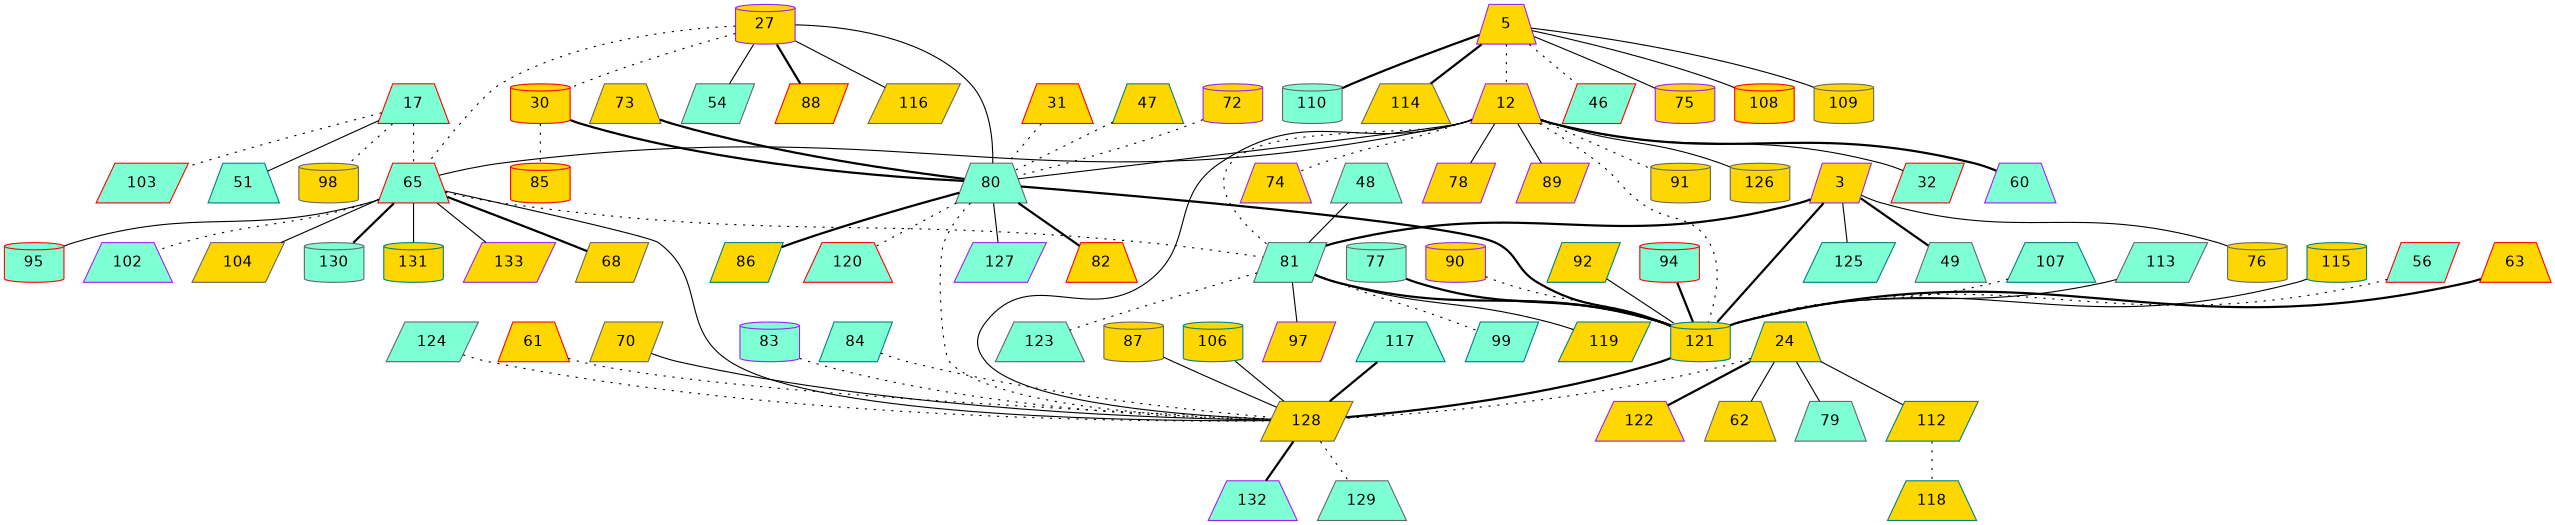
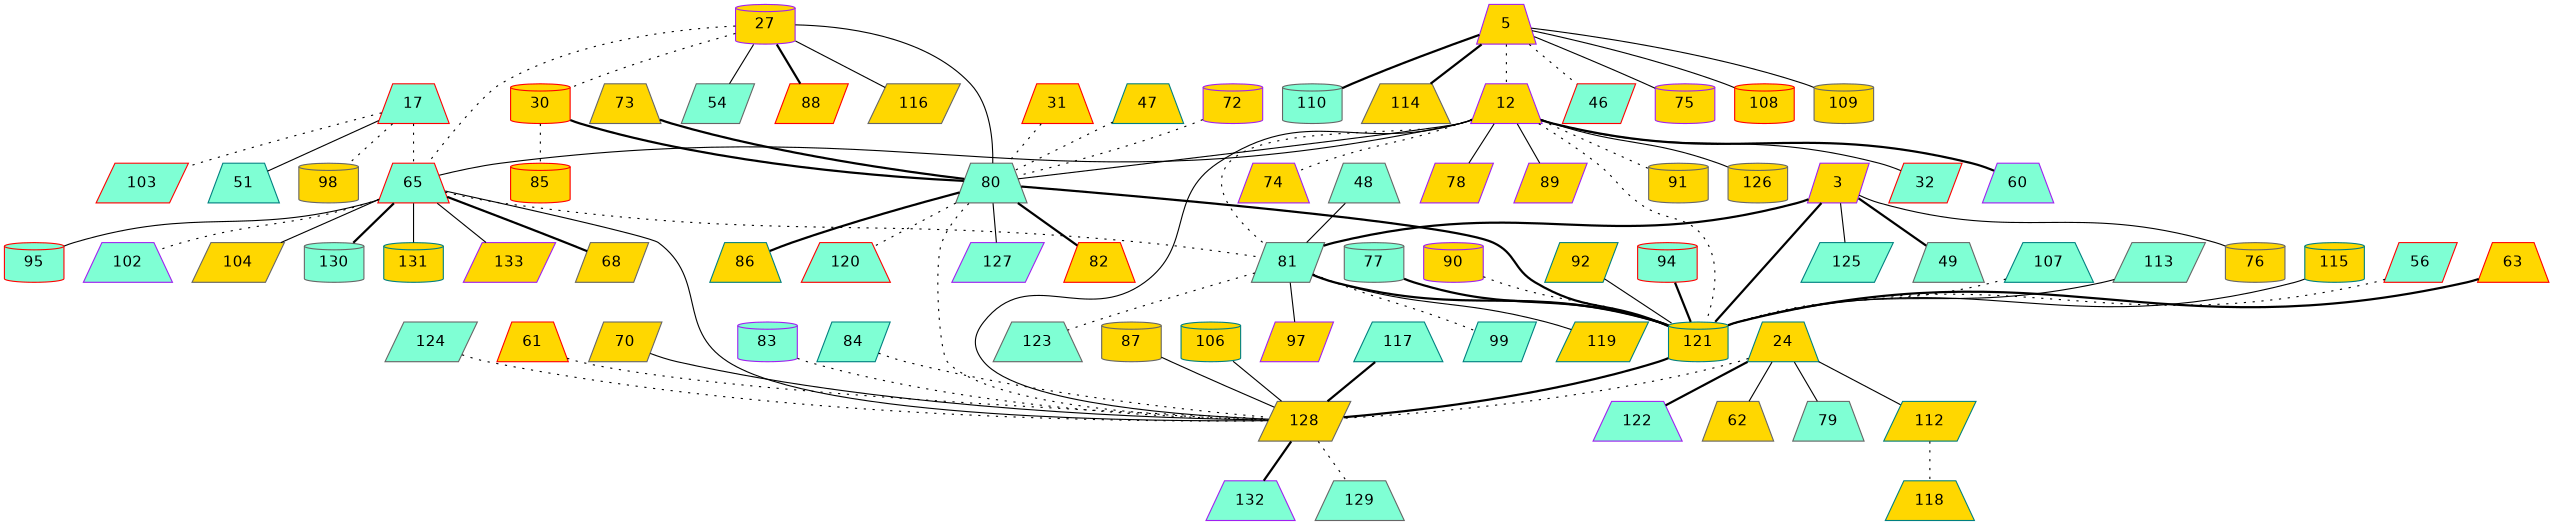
node "86": shape parallelogram -> trapezium
node "122": fillcolor gold -> aquamarine
